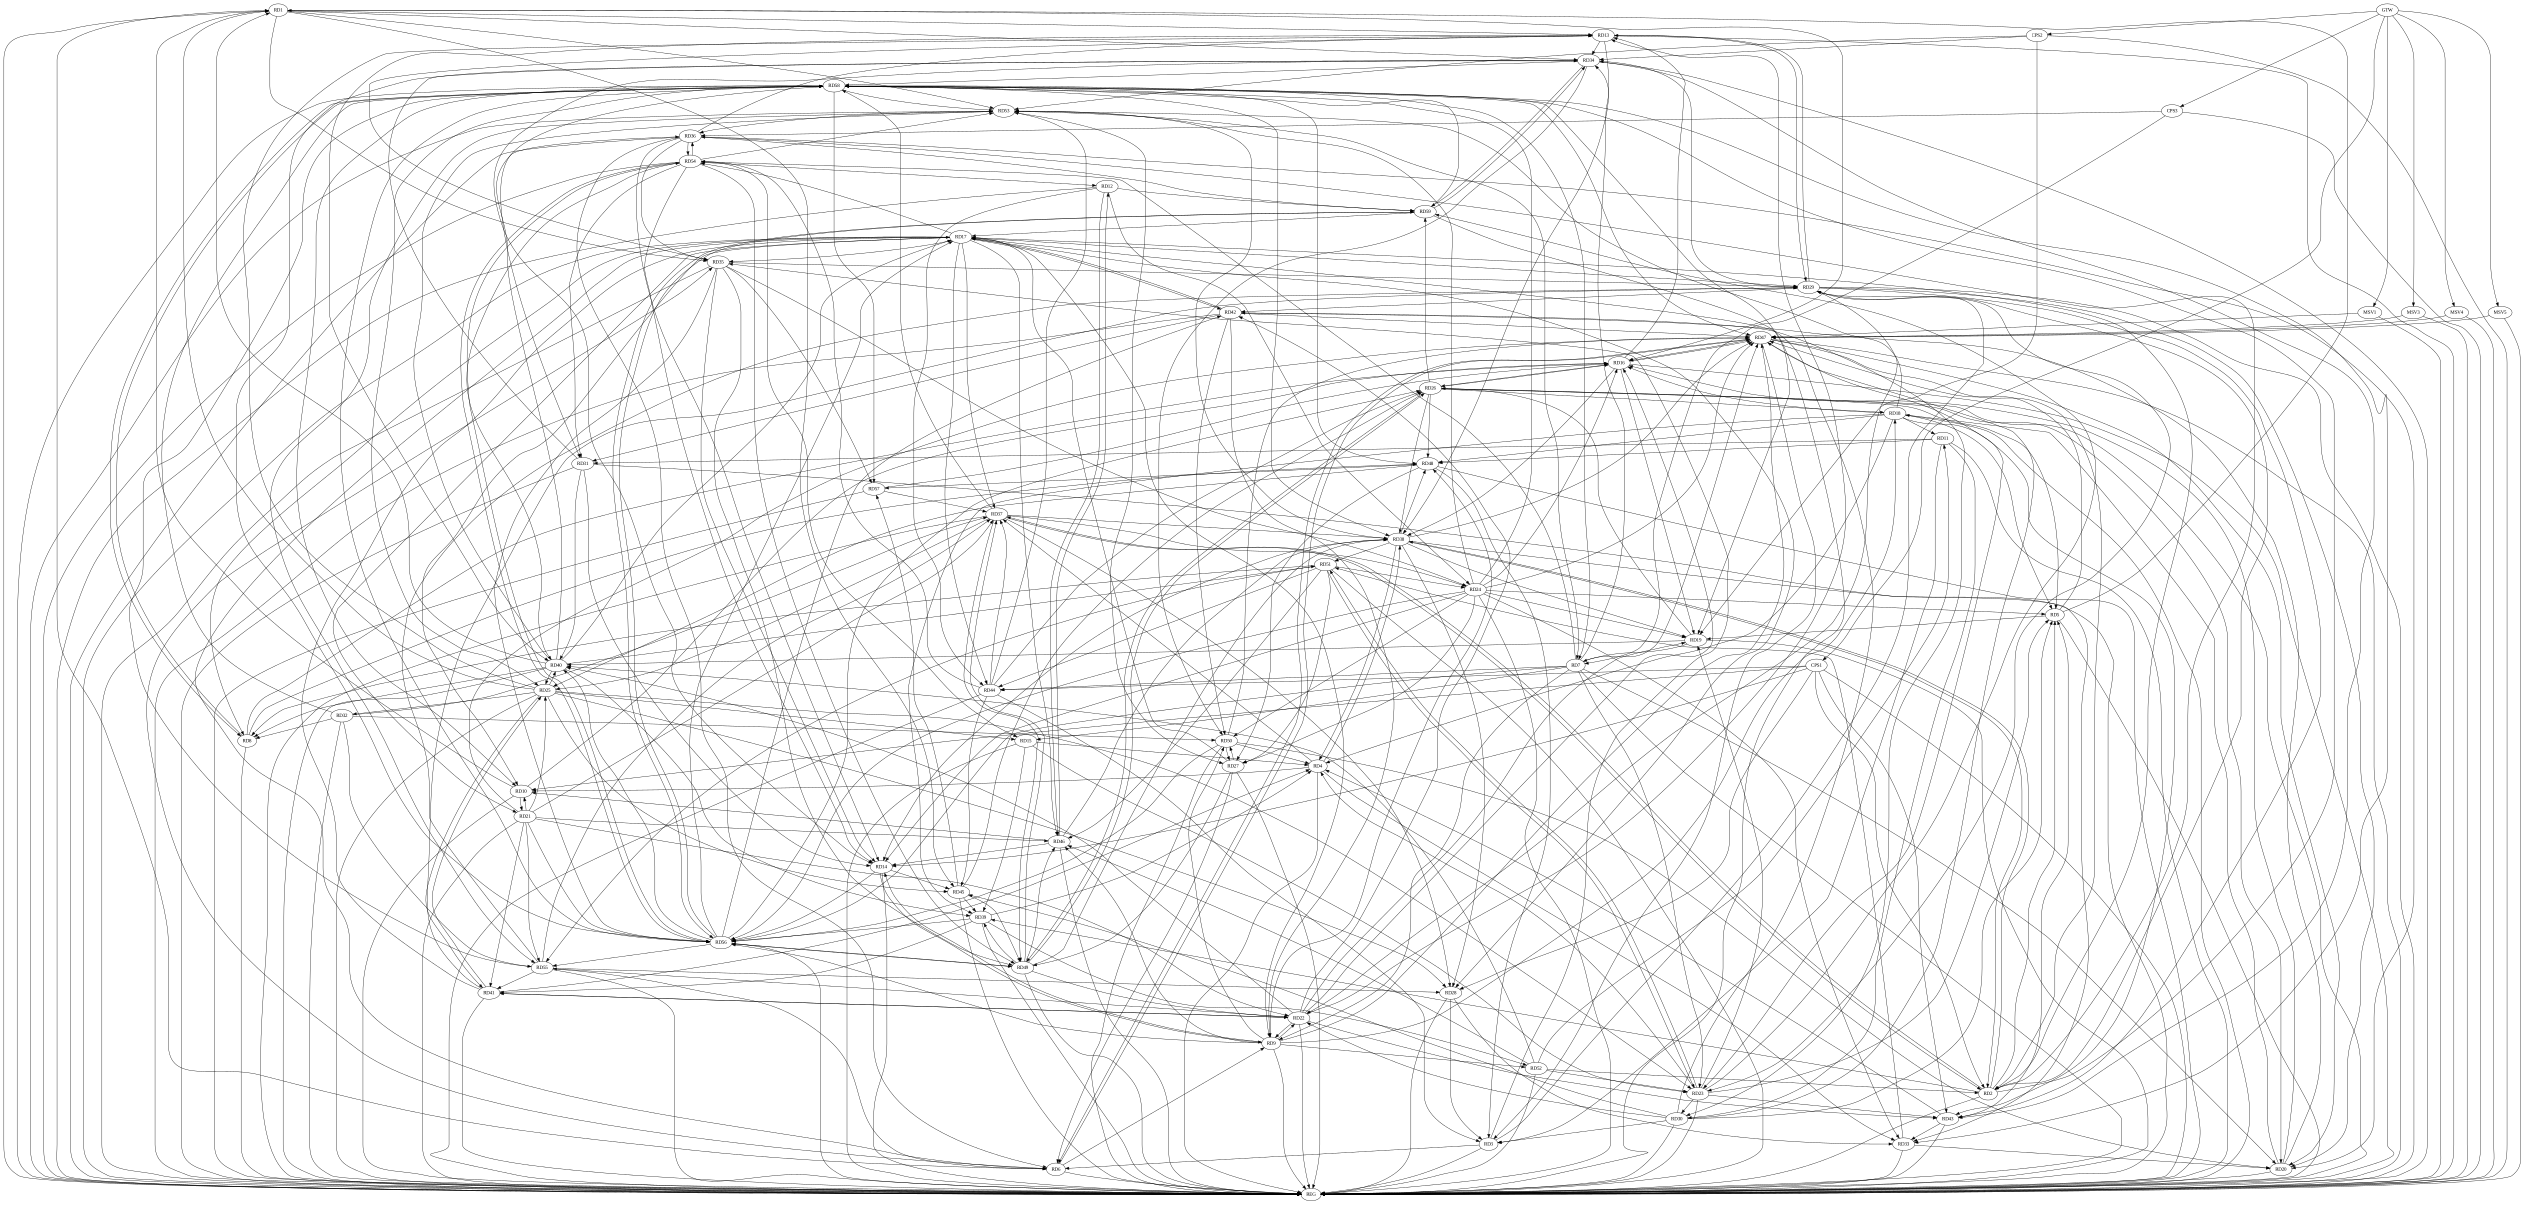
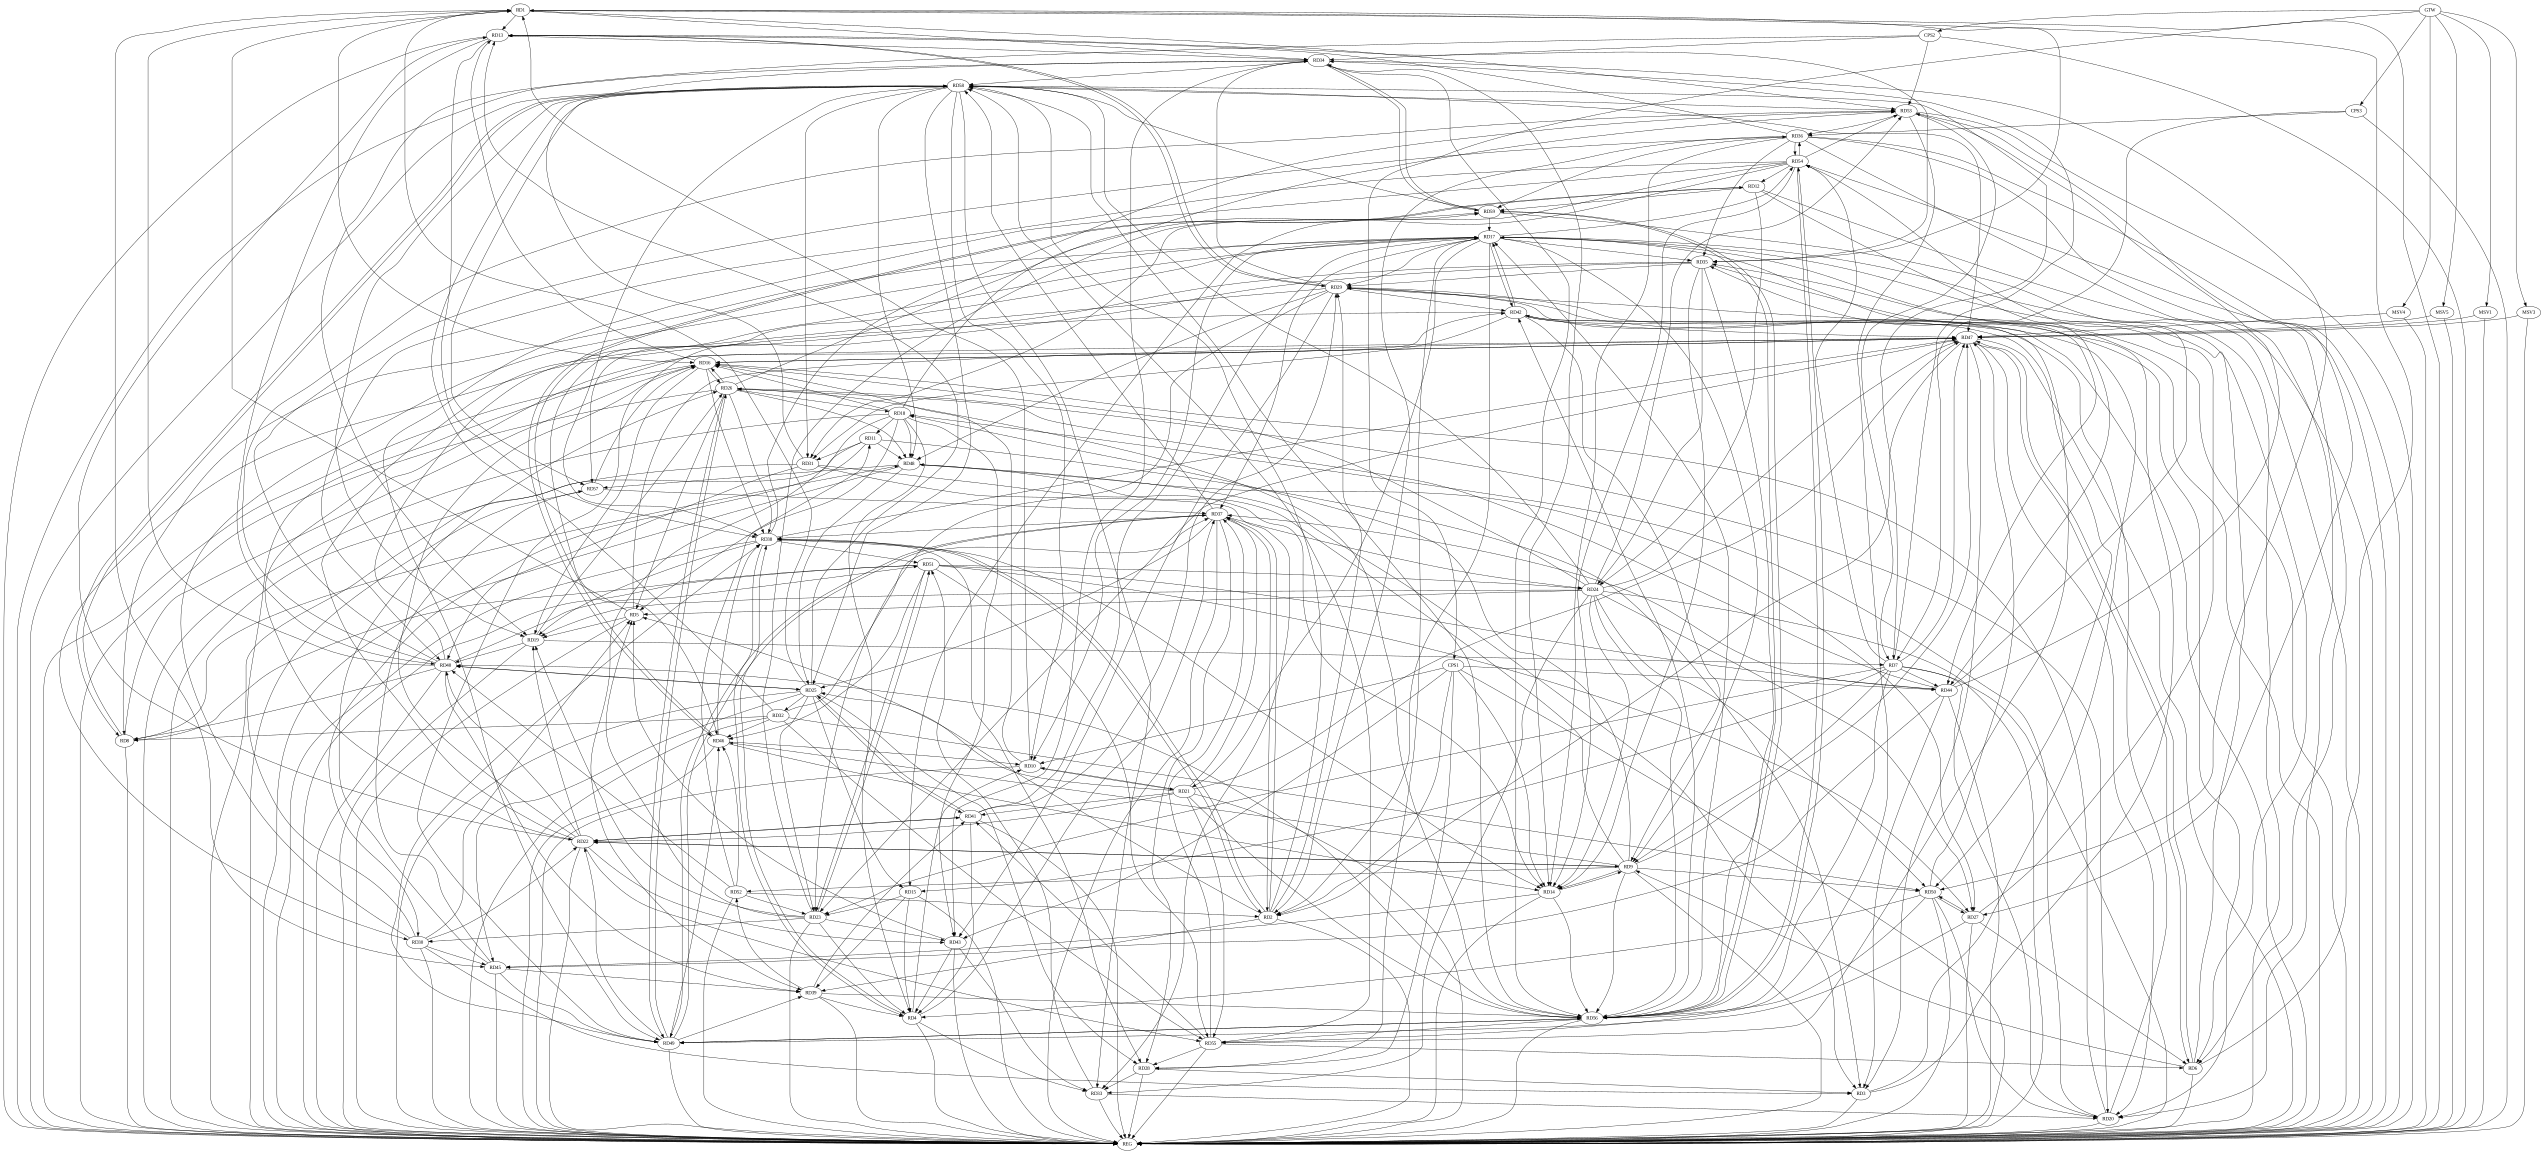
edge "RD2" -> "RD36": reversed
edge "RD38" -> "RD48": now "RD29" -> "RD48"
edge "RD21" -> "RD46": now "RD32" -> "RD46"
edge "RD3" -> "RD6": removed
